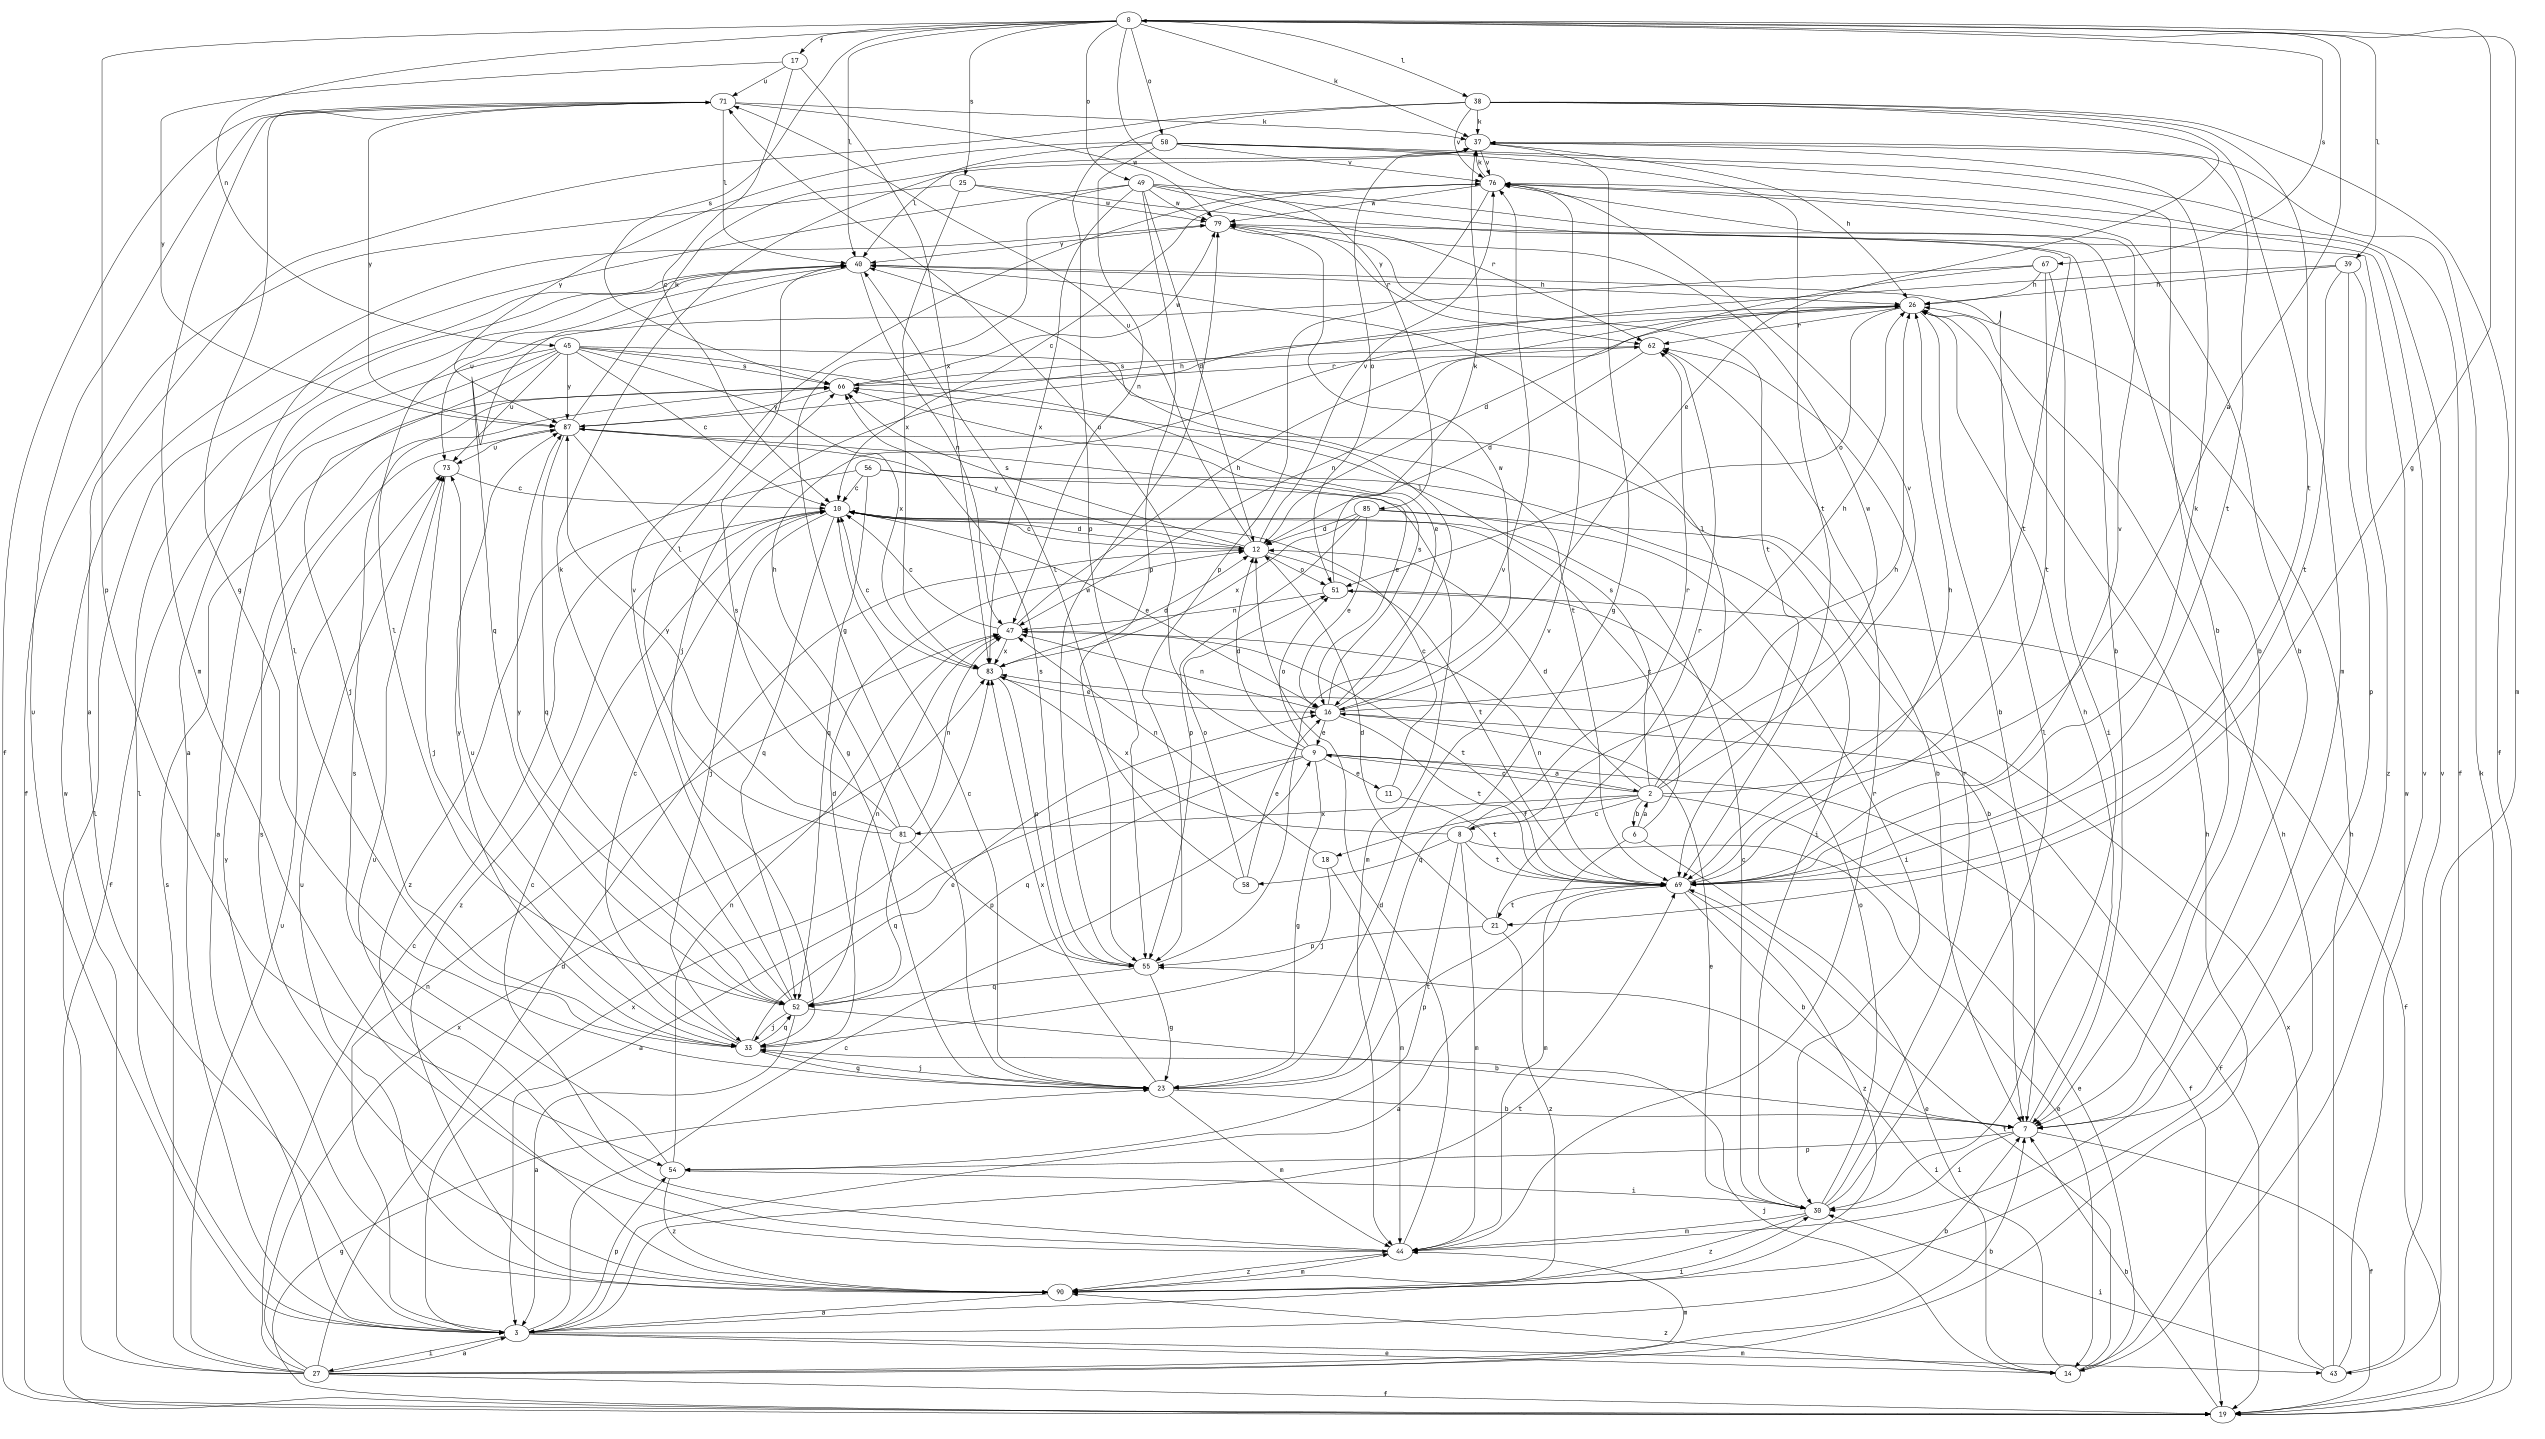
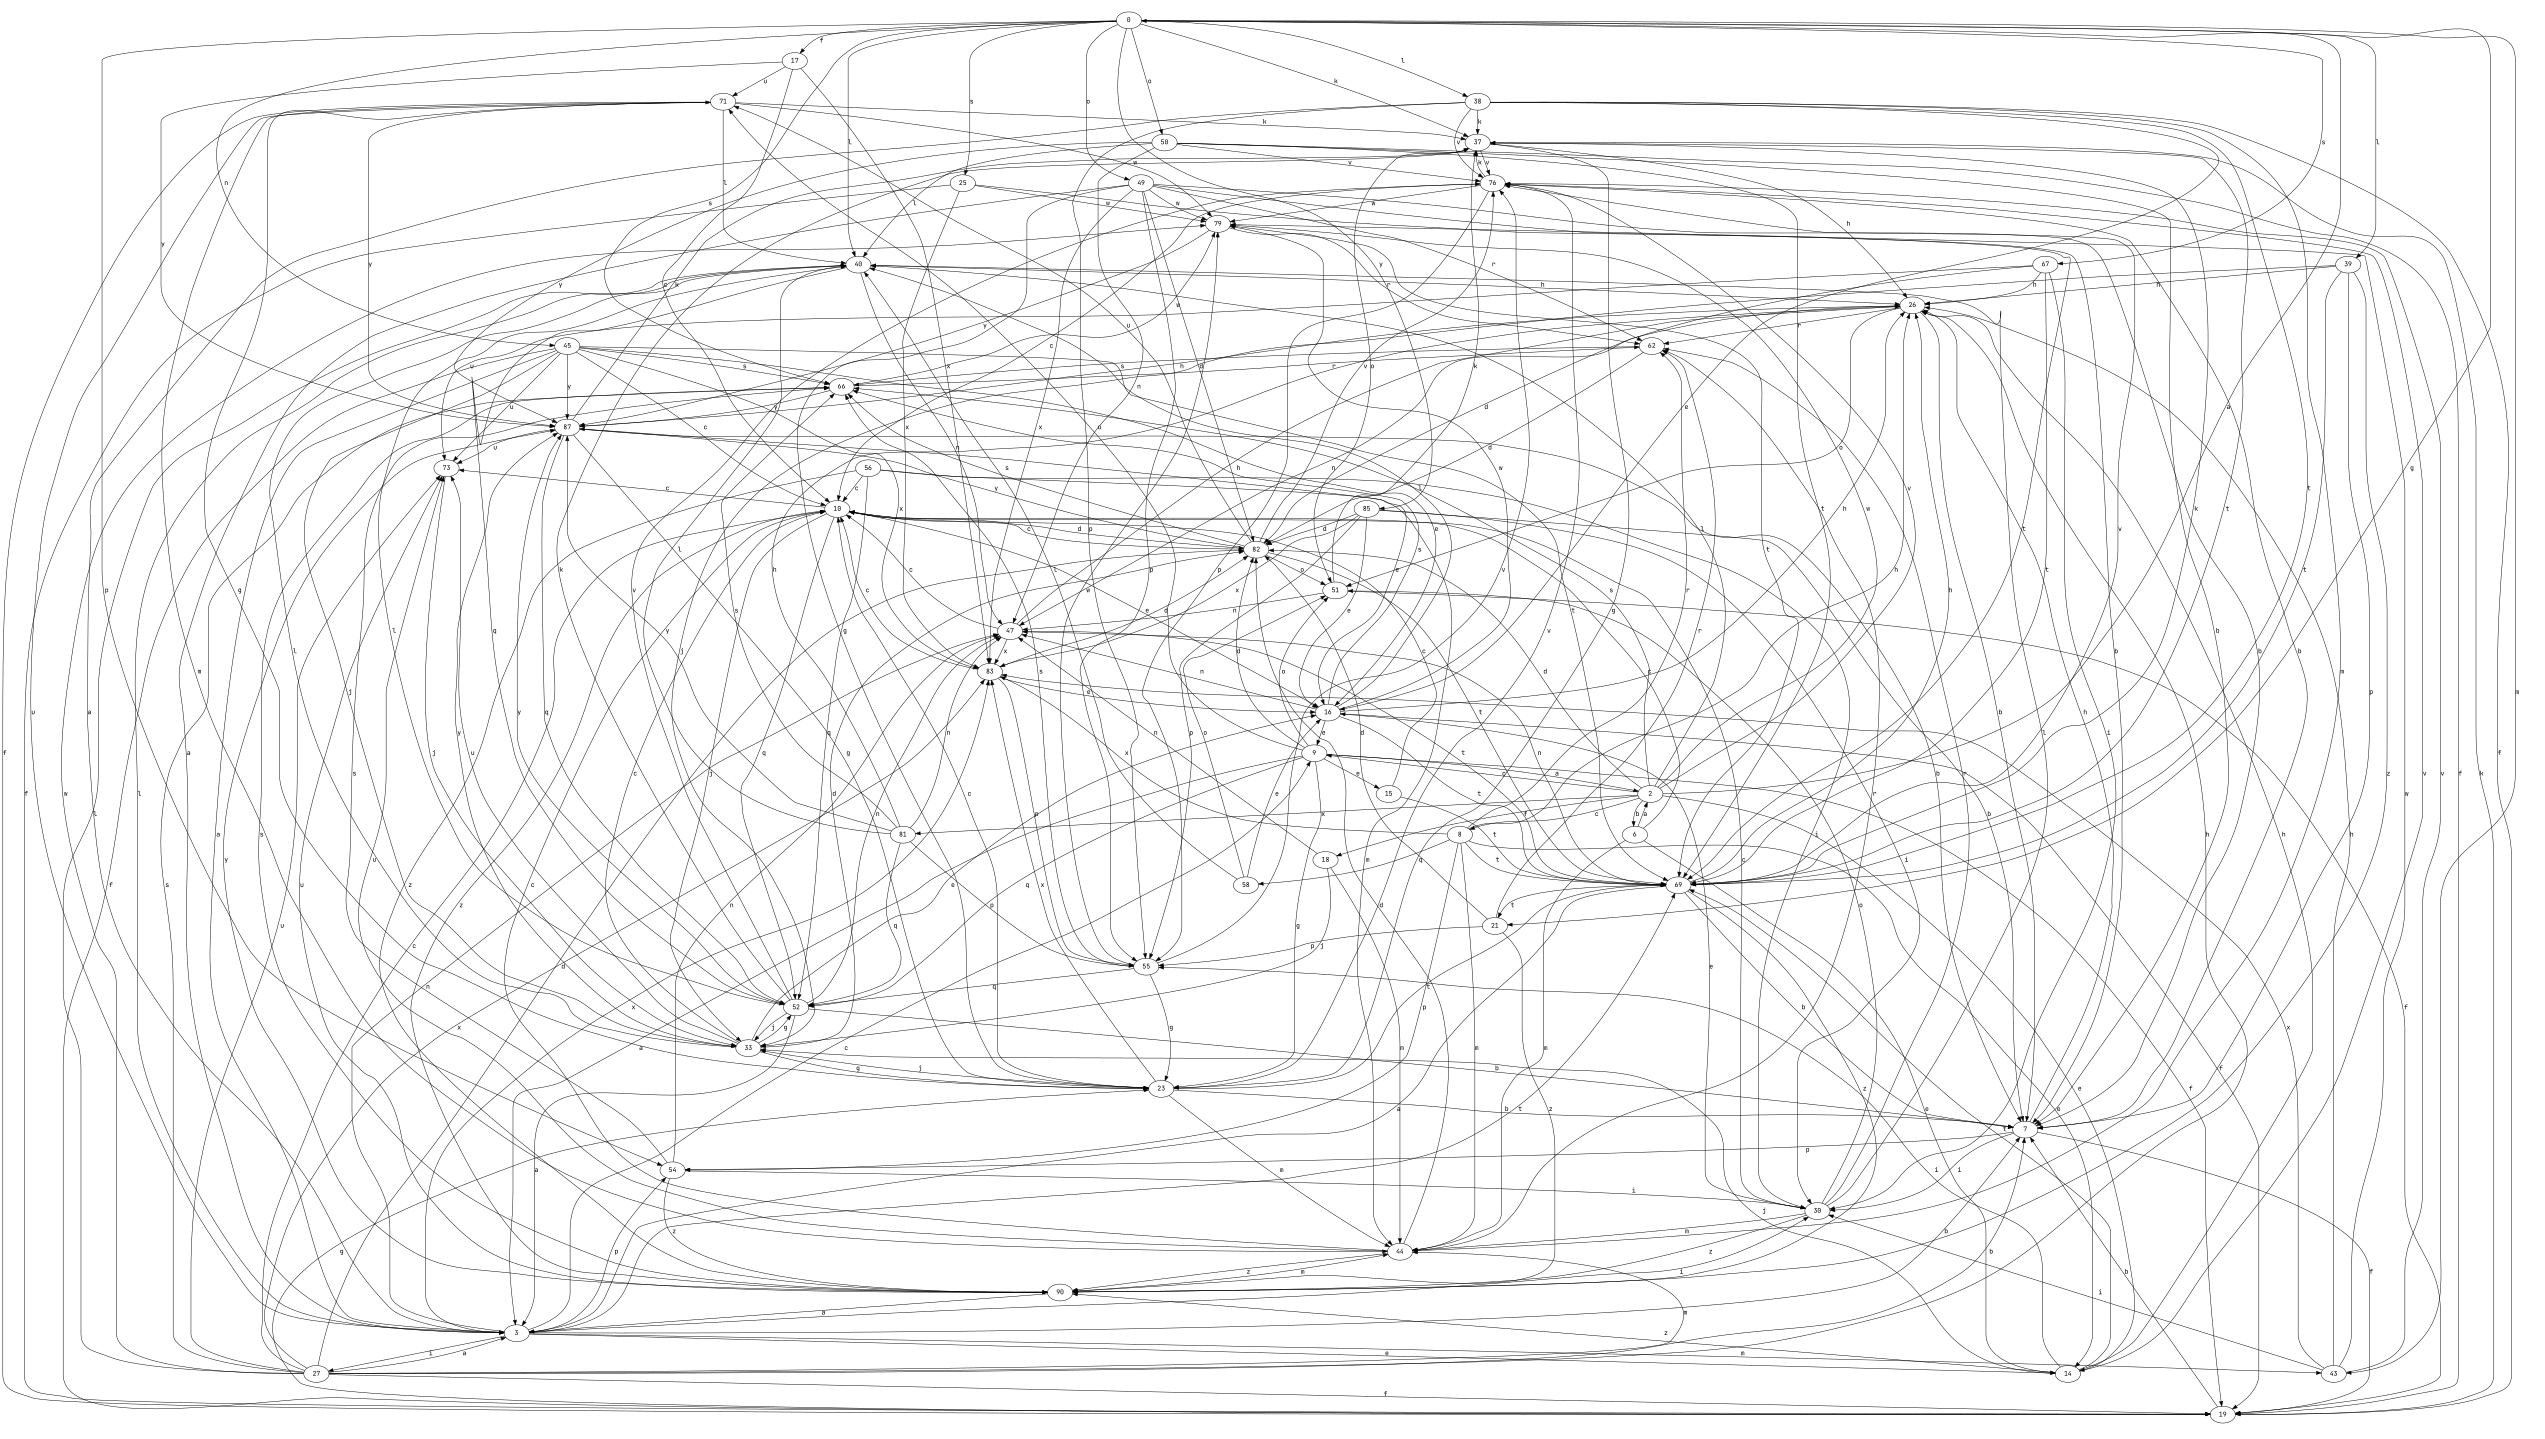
edge "79" -> "40": now "79" -> "87"
edge "73" -> "10": reversed
node "12": label "12" -> "82"
node "11": label "11" -> "15"
edge "33" -> "52": label "q" -> "g"
